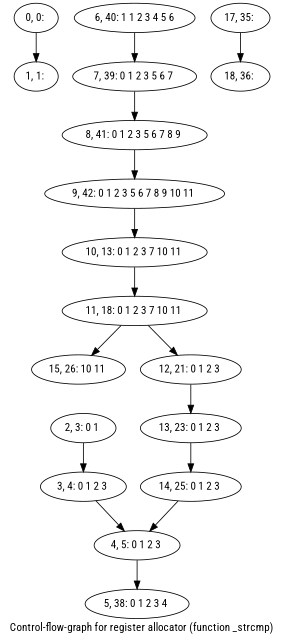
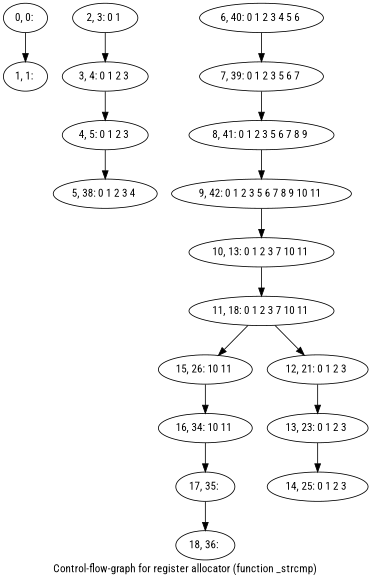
node "6, 40: 1 1 2 3 4 5 6": label "6, 40: 1 1 2 3 4 5 6" -> "6, 40: 0 1 2 3 4 5 6"
node "16, 34: 10 11": added
edge "14, 25: 0 1 2 3" -> "4, 5: 0 1 2 3": removed
